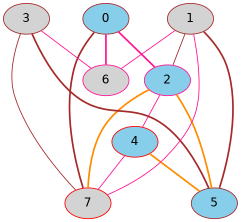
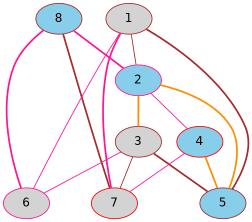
node "0": label "0" -> "8"
edge "2" -- "7": now "2" -- "3"
edge "1" -- "7": style solid -> bold
